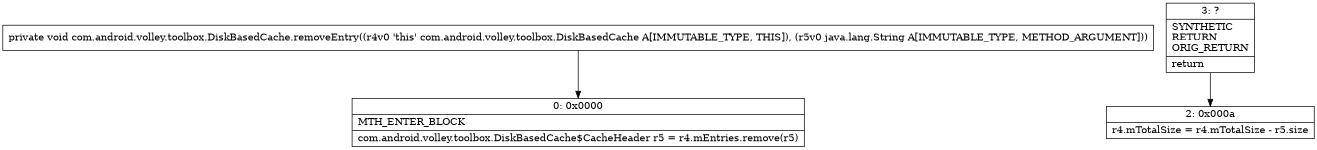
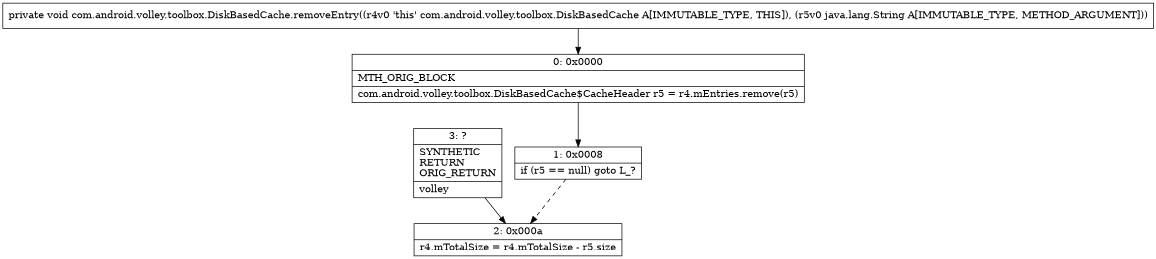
node "3: ?": text "return" -> "volley"
node "0: 0x0000": text "MTH_ENTER_BLOCK" -> "MTH_ORIG_BLOCK"
node "1: 0x0008": added
